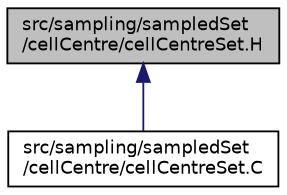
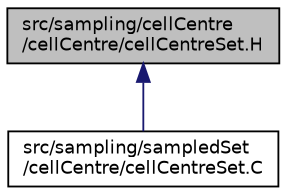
node "src/sampling/sampledSet /cellCentre/cellCentreSet.H": label "src/sampling/sampledSet /cellCentre/cellCentreSet.H" -> "src/sampling/cellCentre /cellCentre/cellCentreSet.H"
